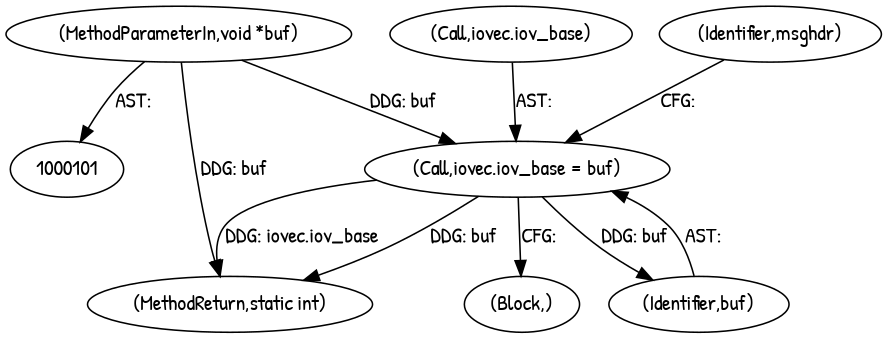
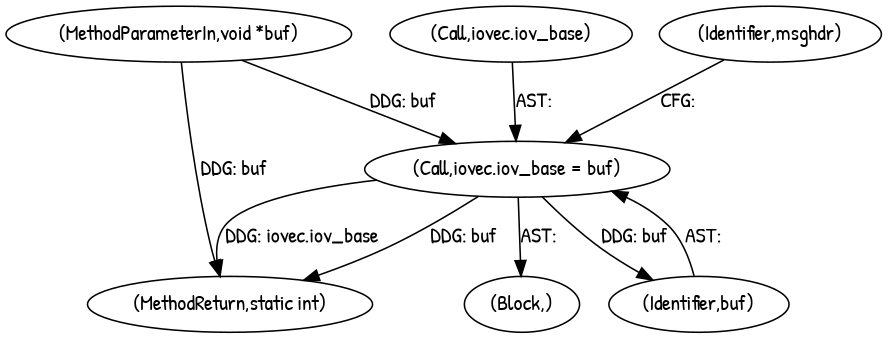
node "1000101": removed
edge "(Call,iovec.iov_base = buf)" -> "(Block,)": label "CFG: " -> "AST: "
